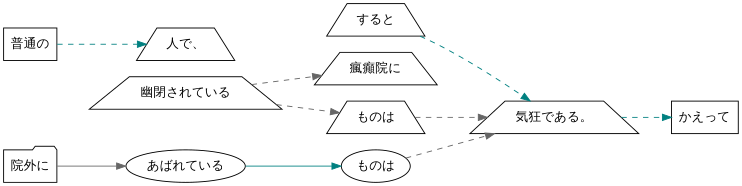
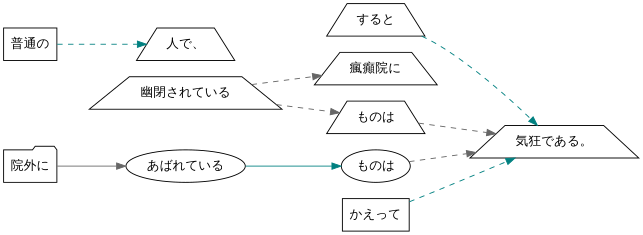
edge "気狂である。" -> "かえって": reversed
